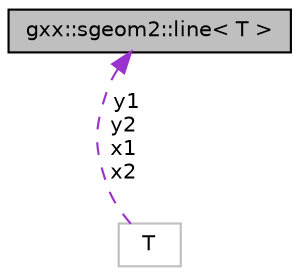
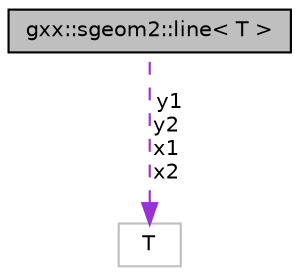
edge "T" -> "gxx::sgeom2::line< T >": reversed
